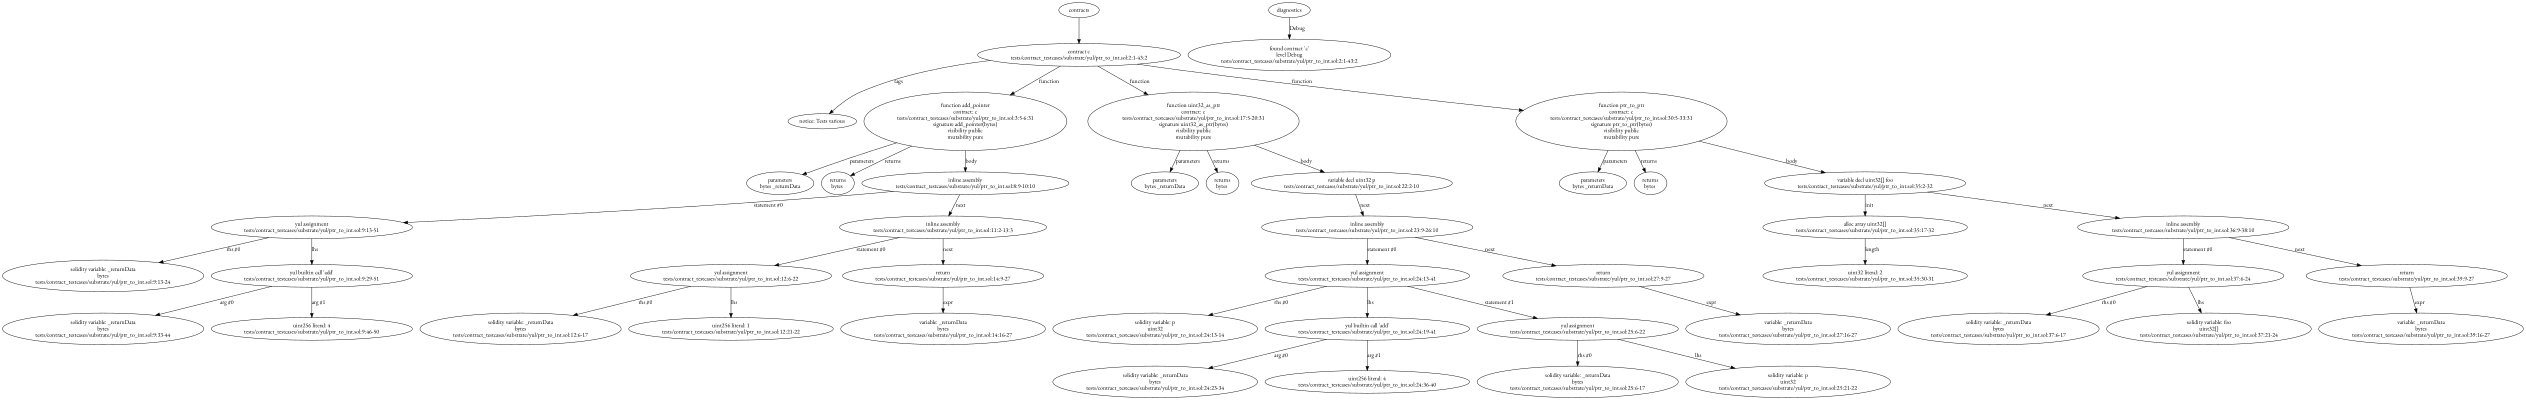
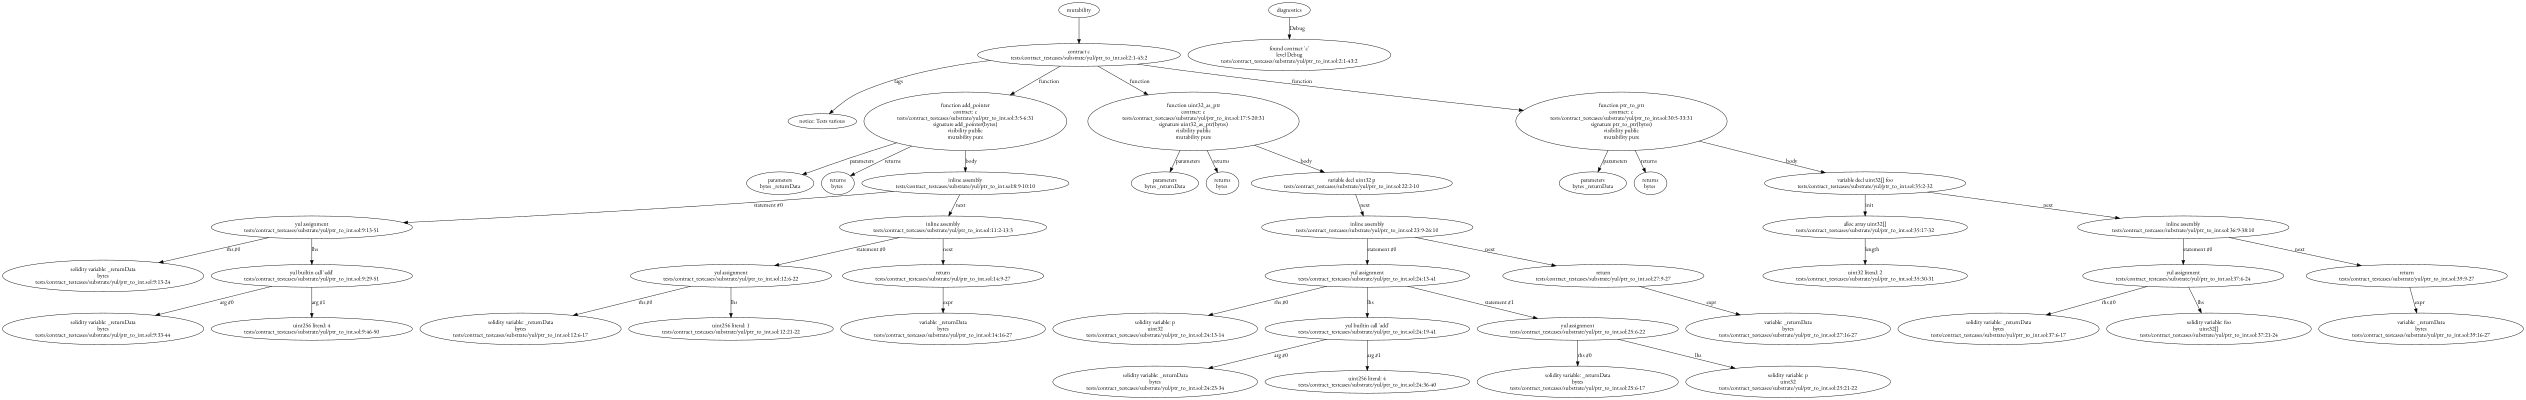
node "contracts": label "contracts" -> "mutability"
